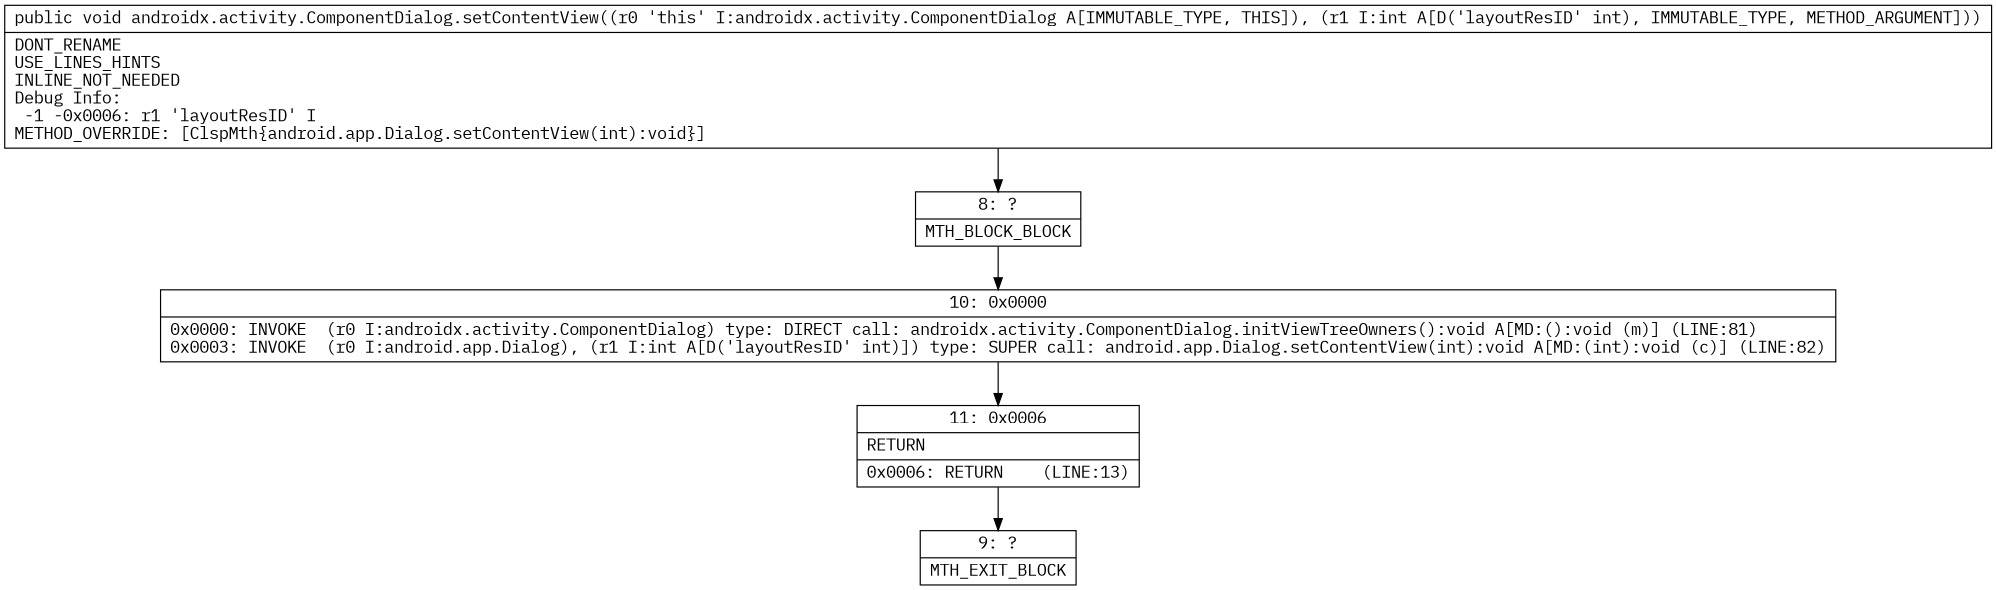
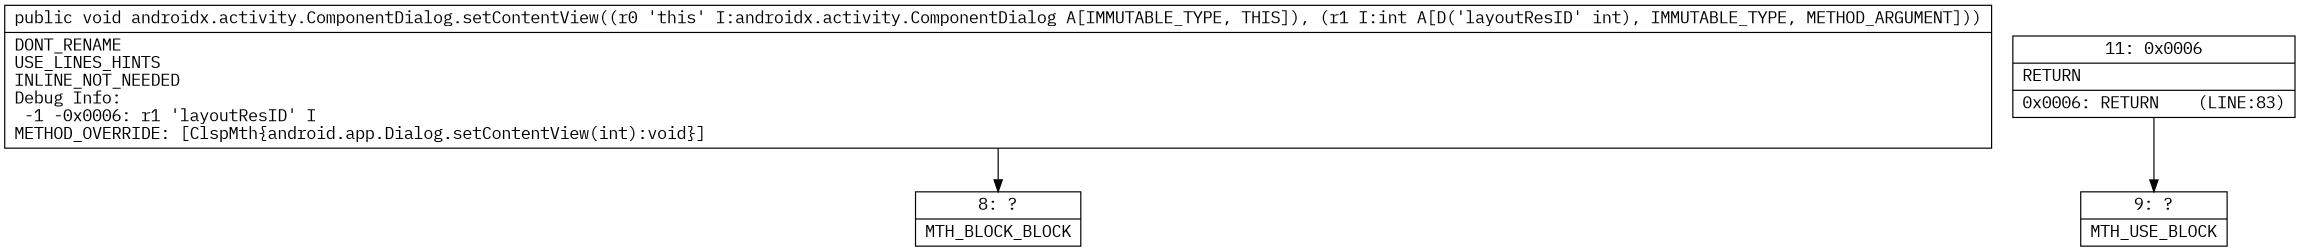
node "10: 0x0000": removed
node "11: 0x0006": text "0x0006: RETURN    (LINE:13)" -> "0x0006: RETURN    (LINE:83)"
node "9: ?": text "MTH_EXIT_BLOCK" -> "MTH_USE_BLOCK"
